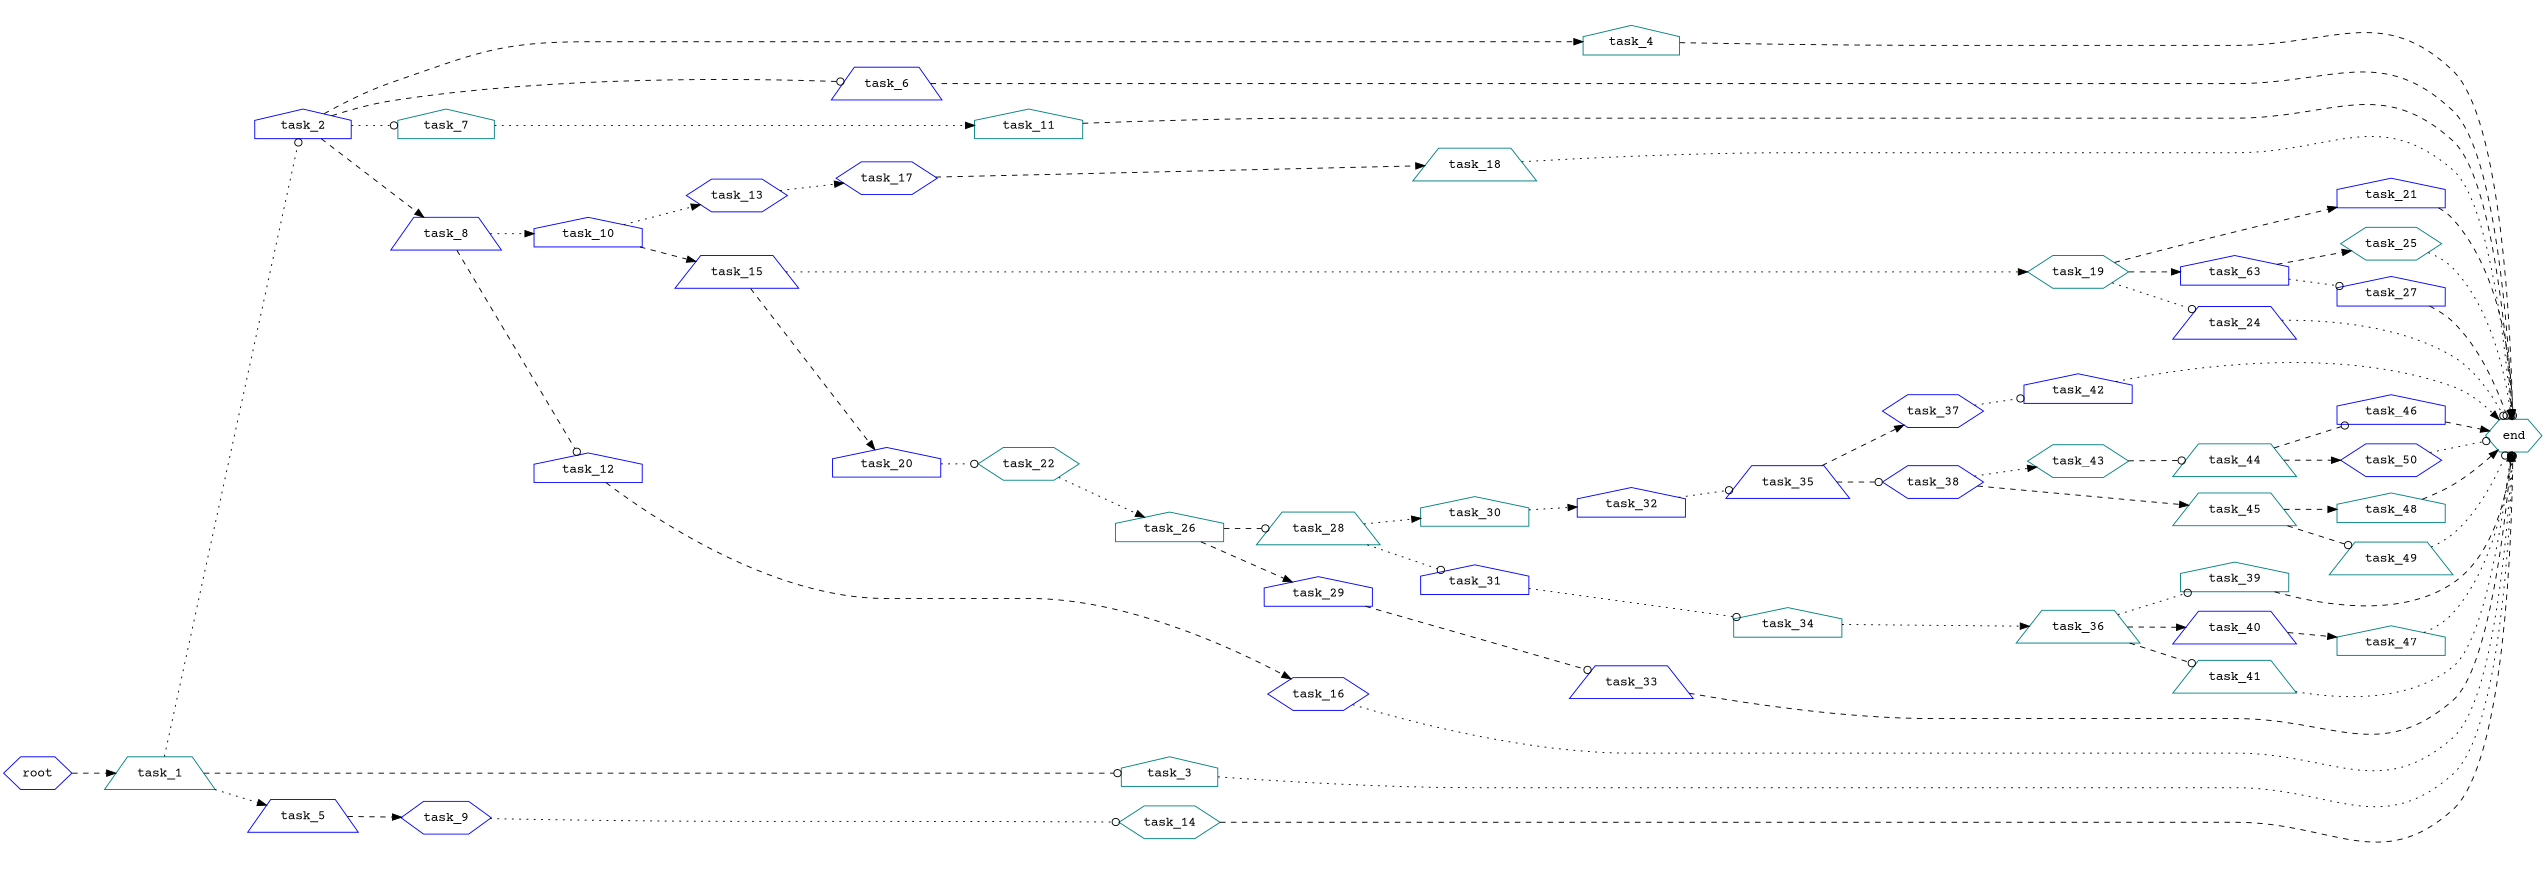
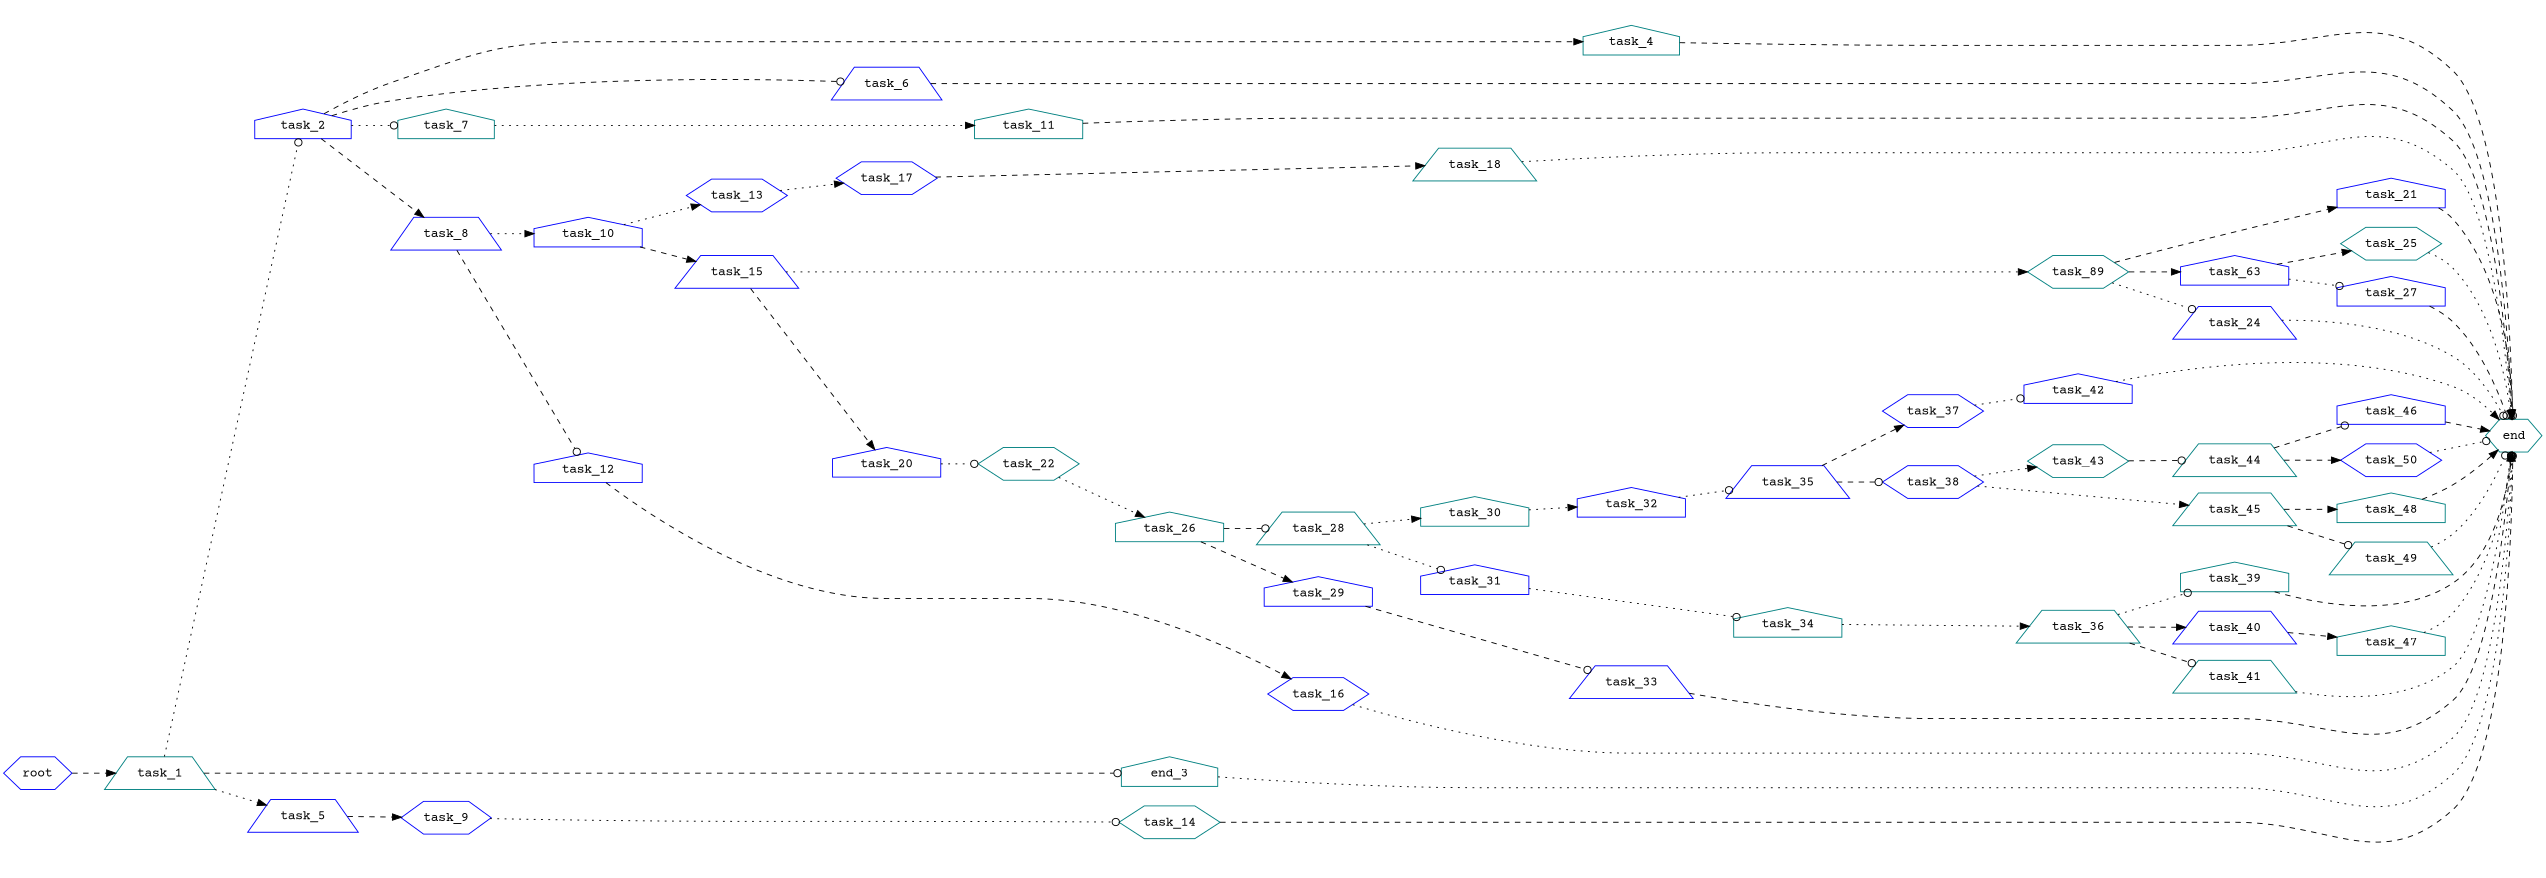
node "task_19": label "task_19" -> "task_89"
edge "task_38" -> "task_45": style dashed -> dotted
node "task_3": label "task_3" -> "end_3"
